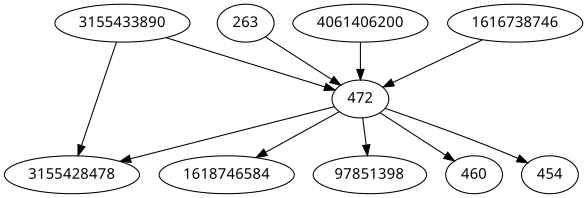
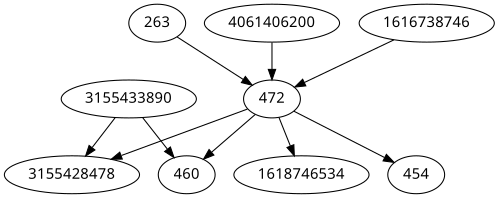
edge "3155433890" -> "472": now "3155433890" -> "460"
node "1618746584": label "1618746584" -> "1618746534"
node "97851398": removed
